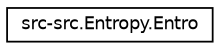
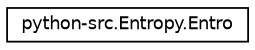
node "src-src.Entropy.Entro": label "src-src.Entropy.Entro" -> "python-src.Entropy.Entro"
